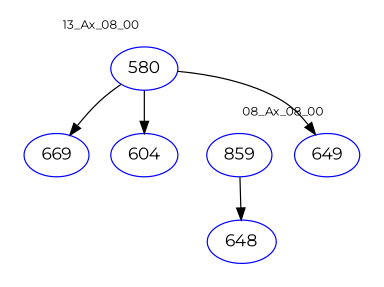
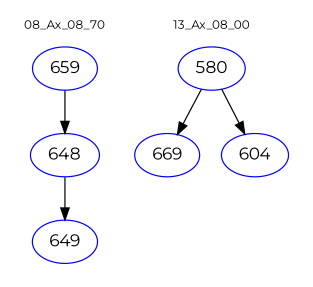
edge "580" -> "649": now "648" -> "649"
cluster "08_Ax_08_00": label "08_Ax_08_00" -> "08_Ax_08_70"
node "859": label "859" -> "659"
